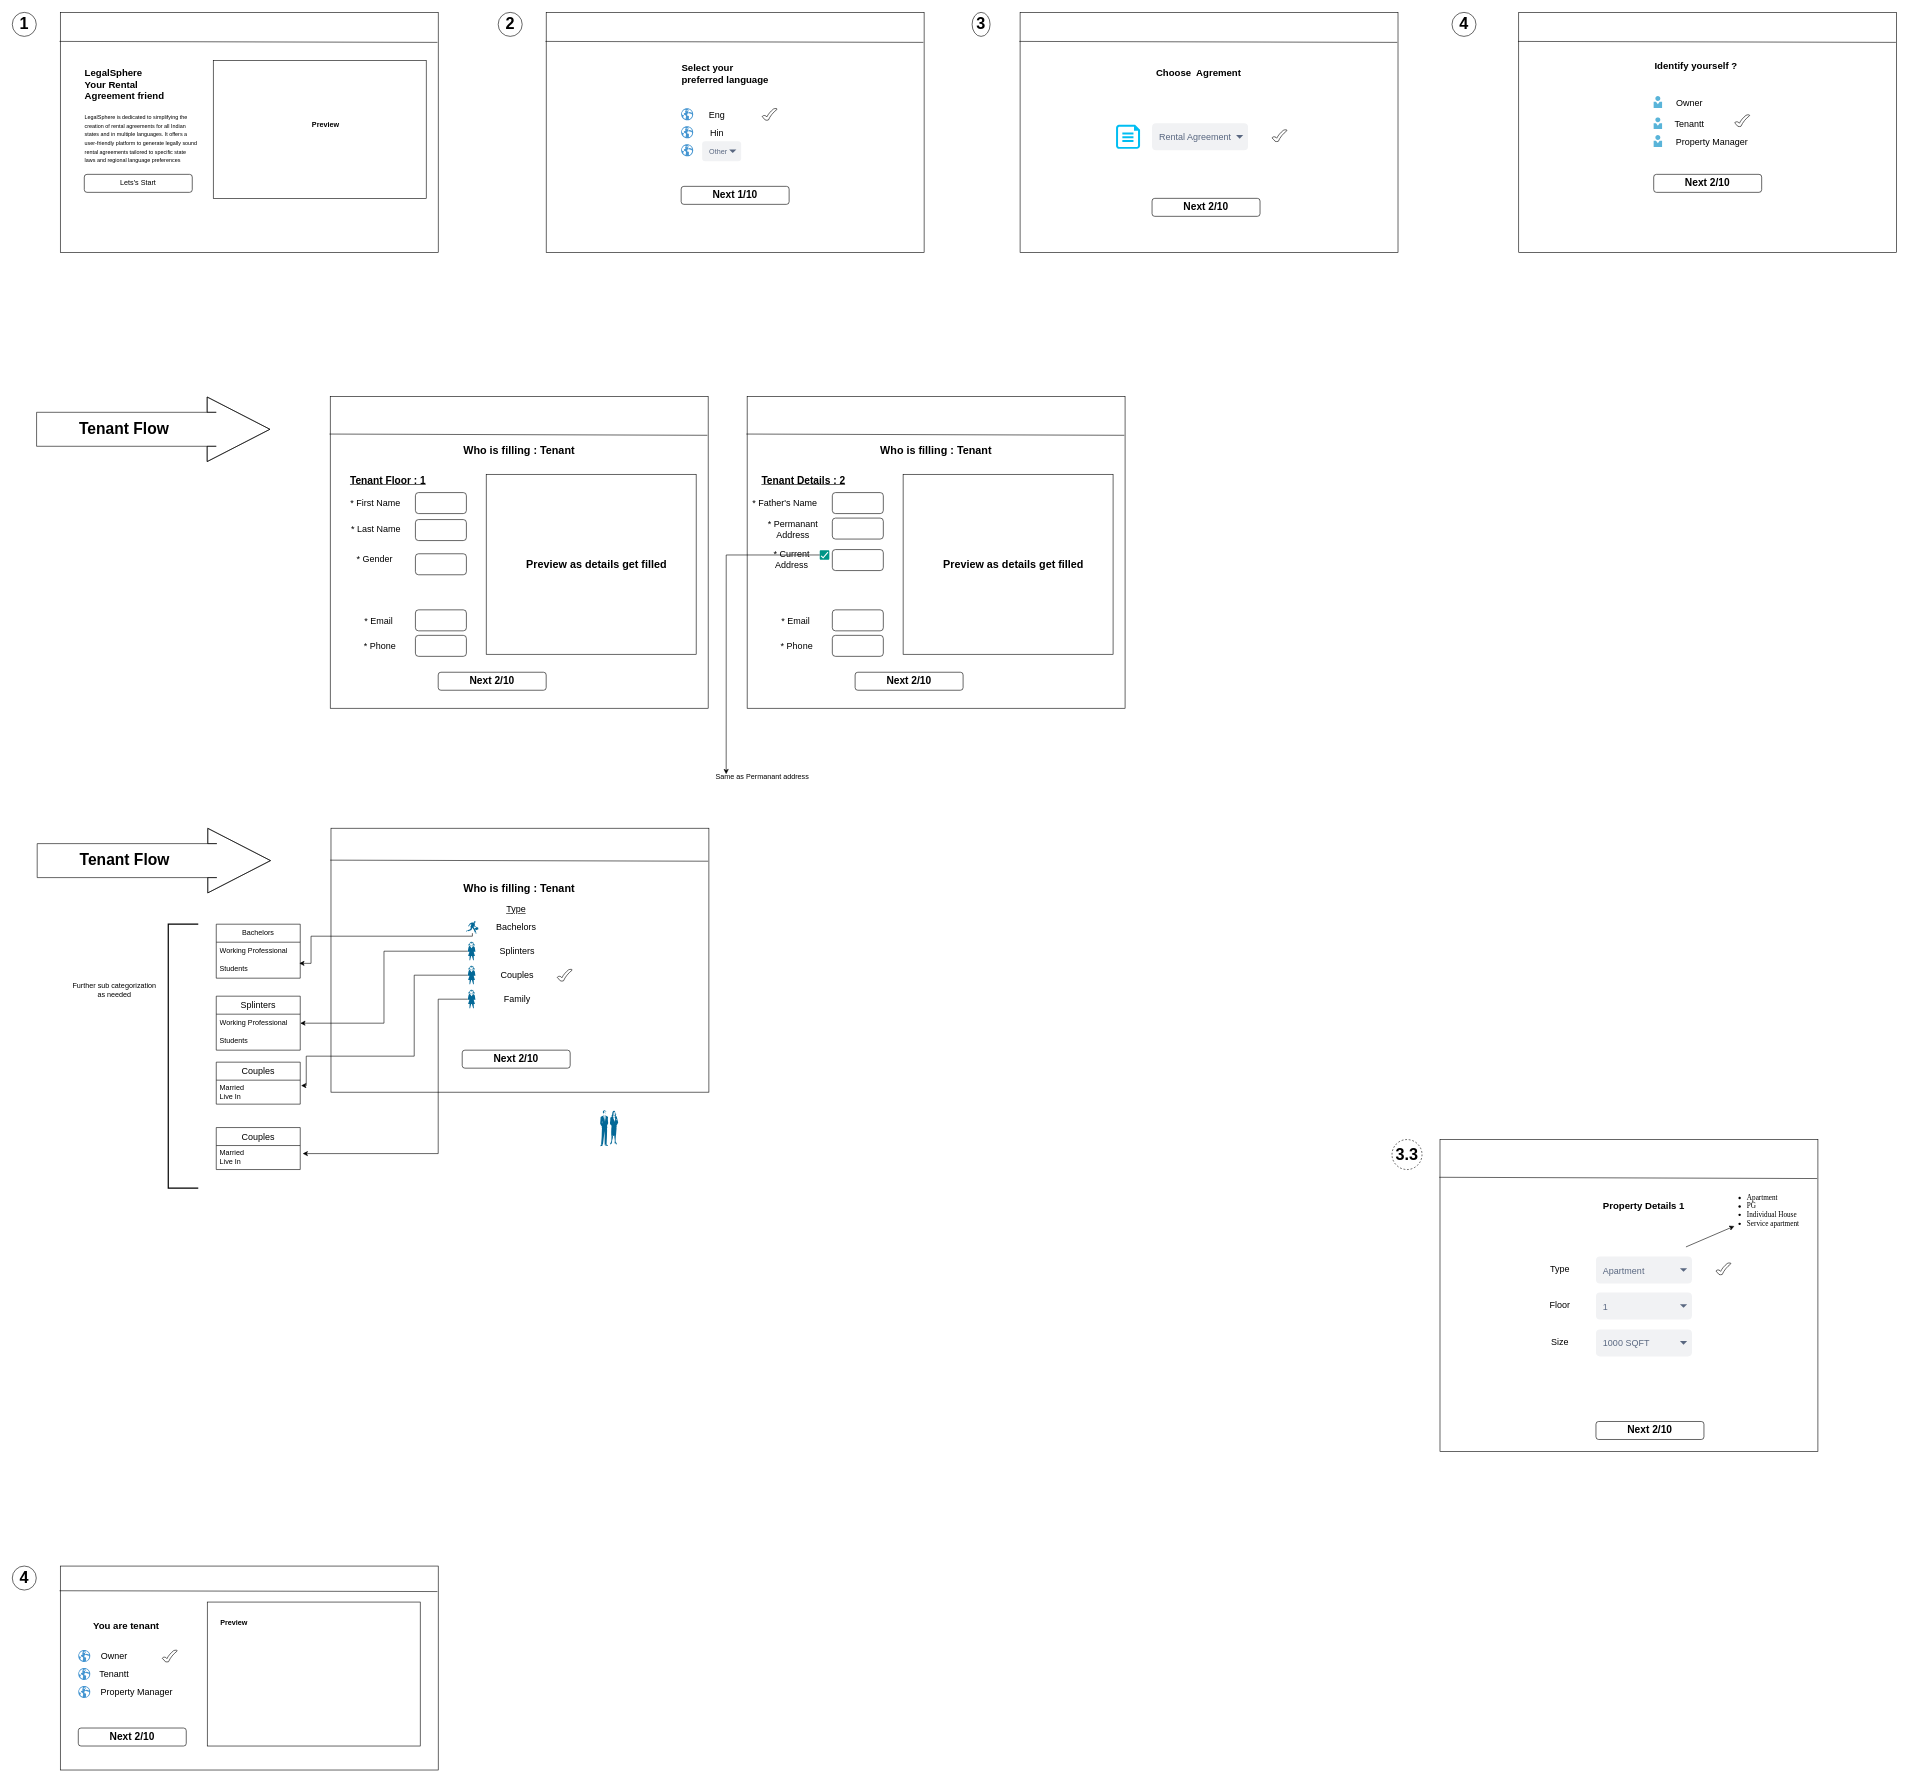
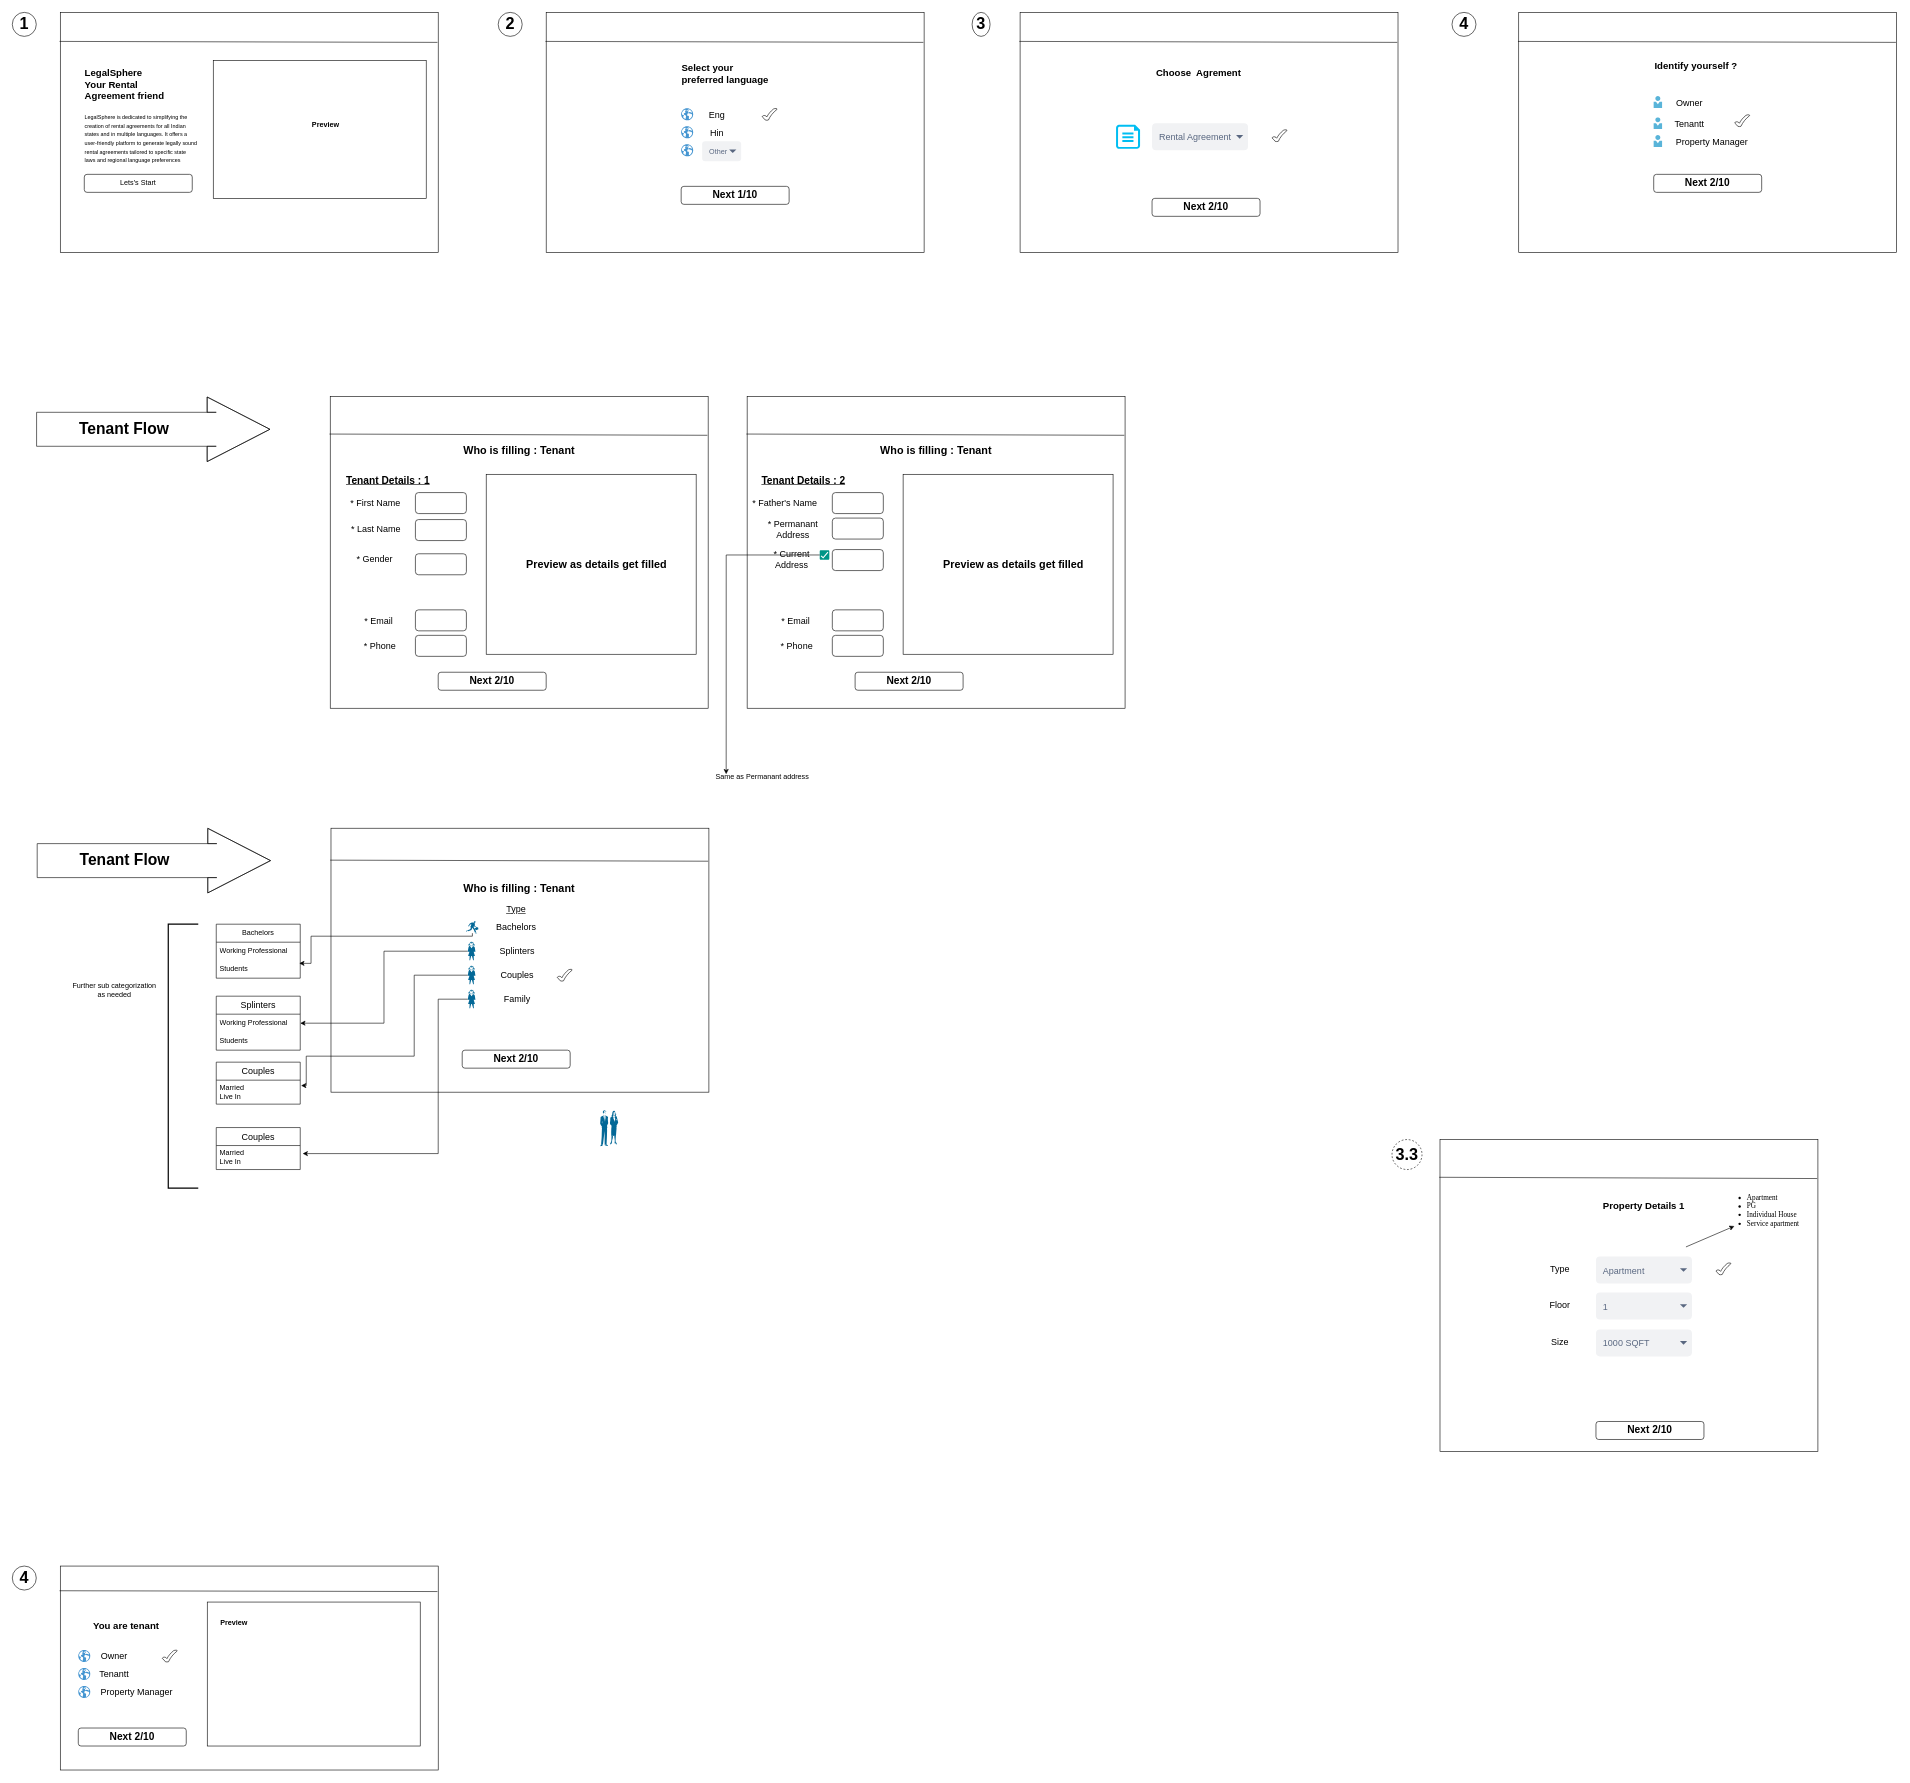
node "Tenant Floor : 1": label "Tenant Floor : 1" -> "Tenant Details : 1"
